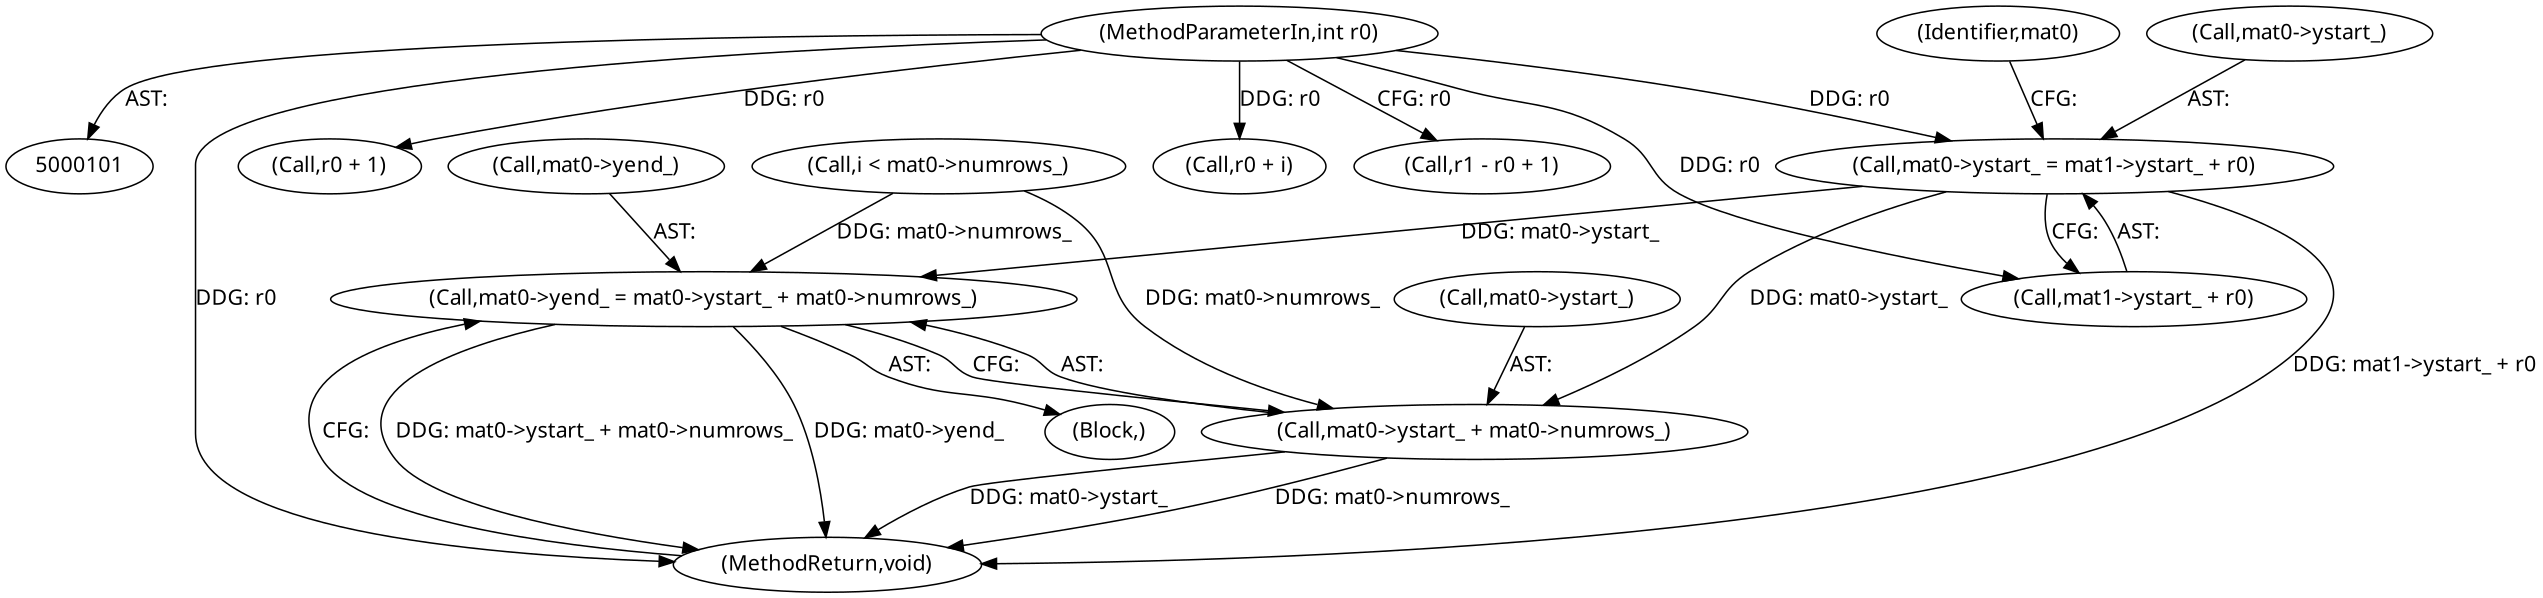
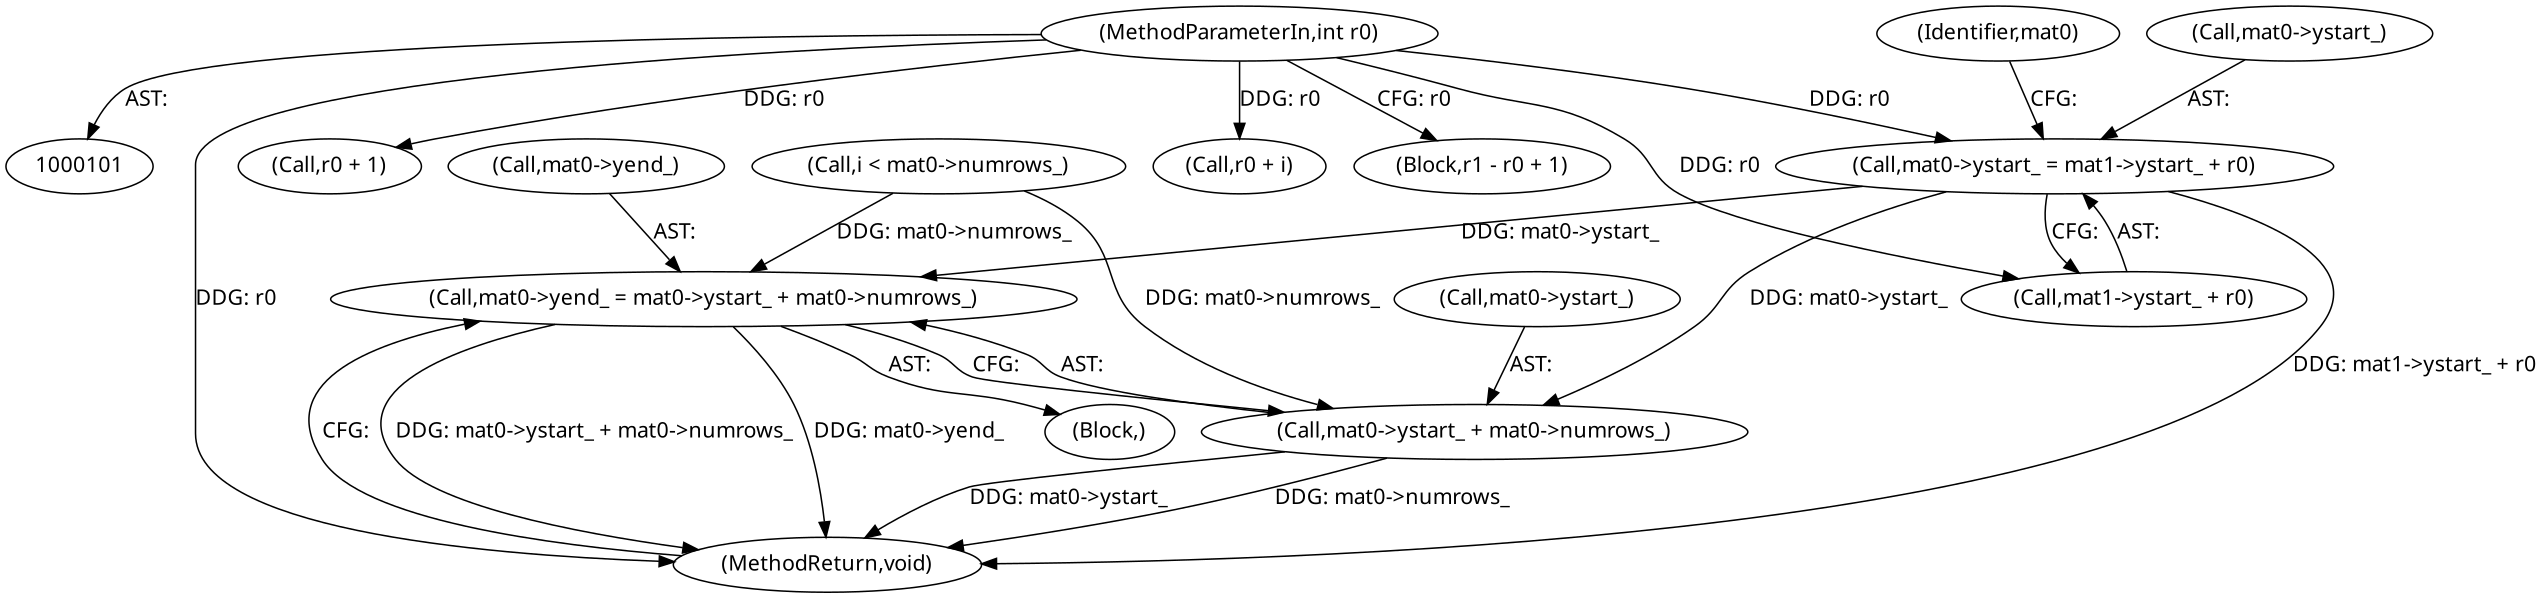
node "5000101": label "5000101" -> "1000101"
node "(Call,r1 - r0 + 1)": label "(Call,r1 - r0 + 1)" -> "(Block,r1 - r0 + 1)"
